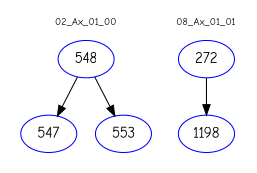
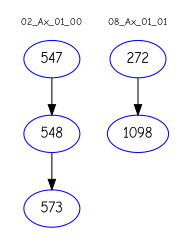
edge "548" -> "547": reversed
node "553": label "553" -> "573"
node "1198": label "1198" -> "1098"
